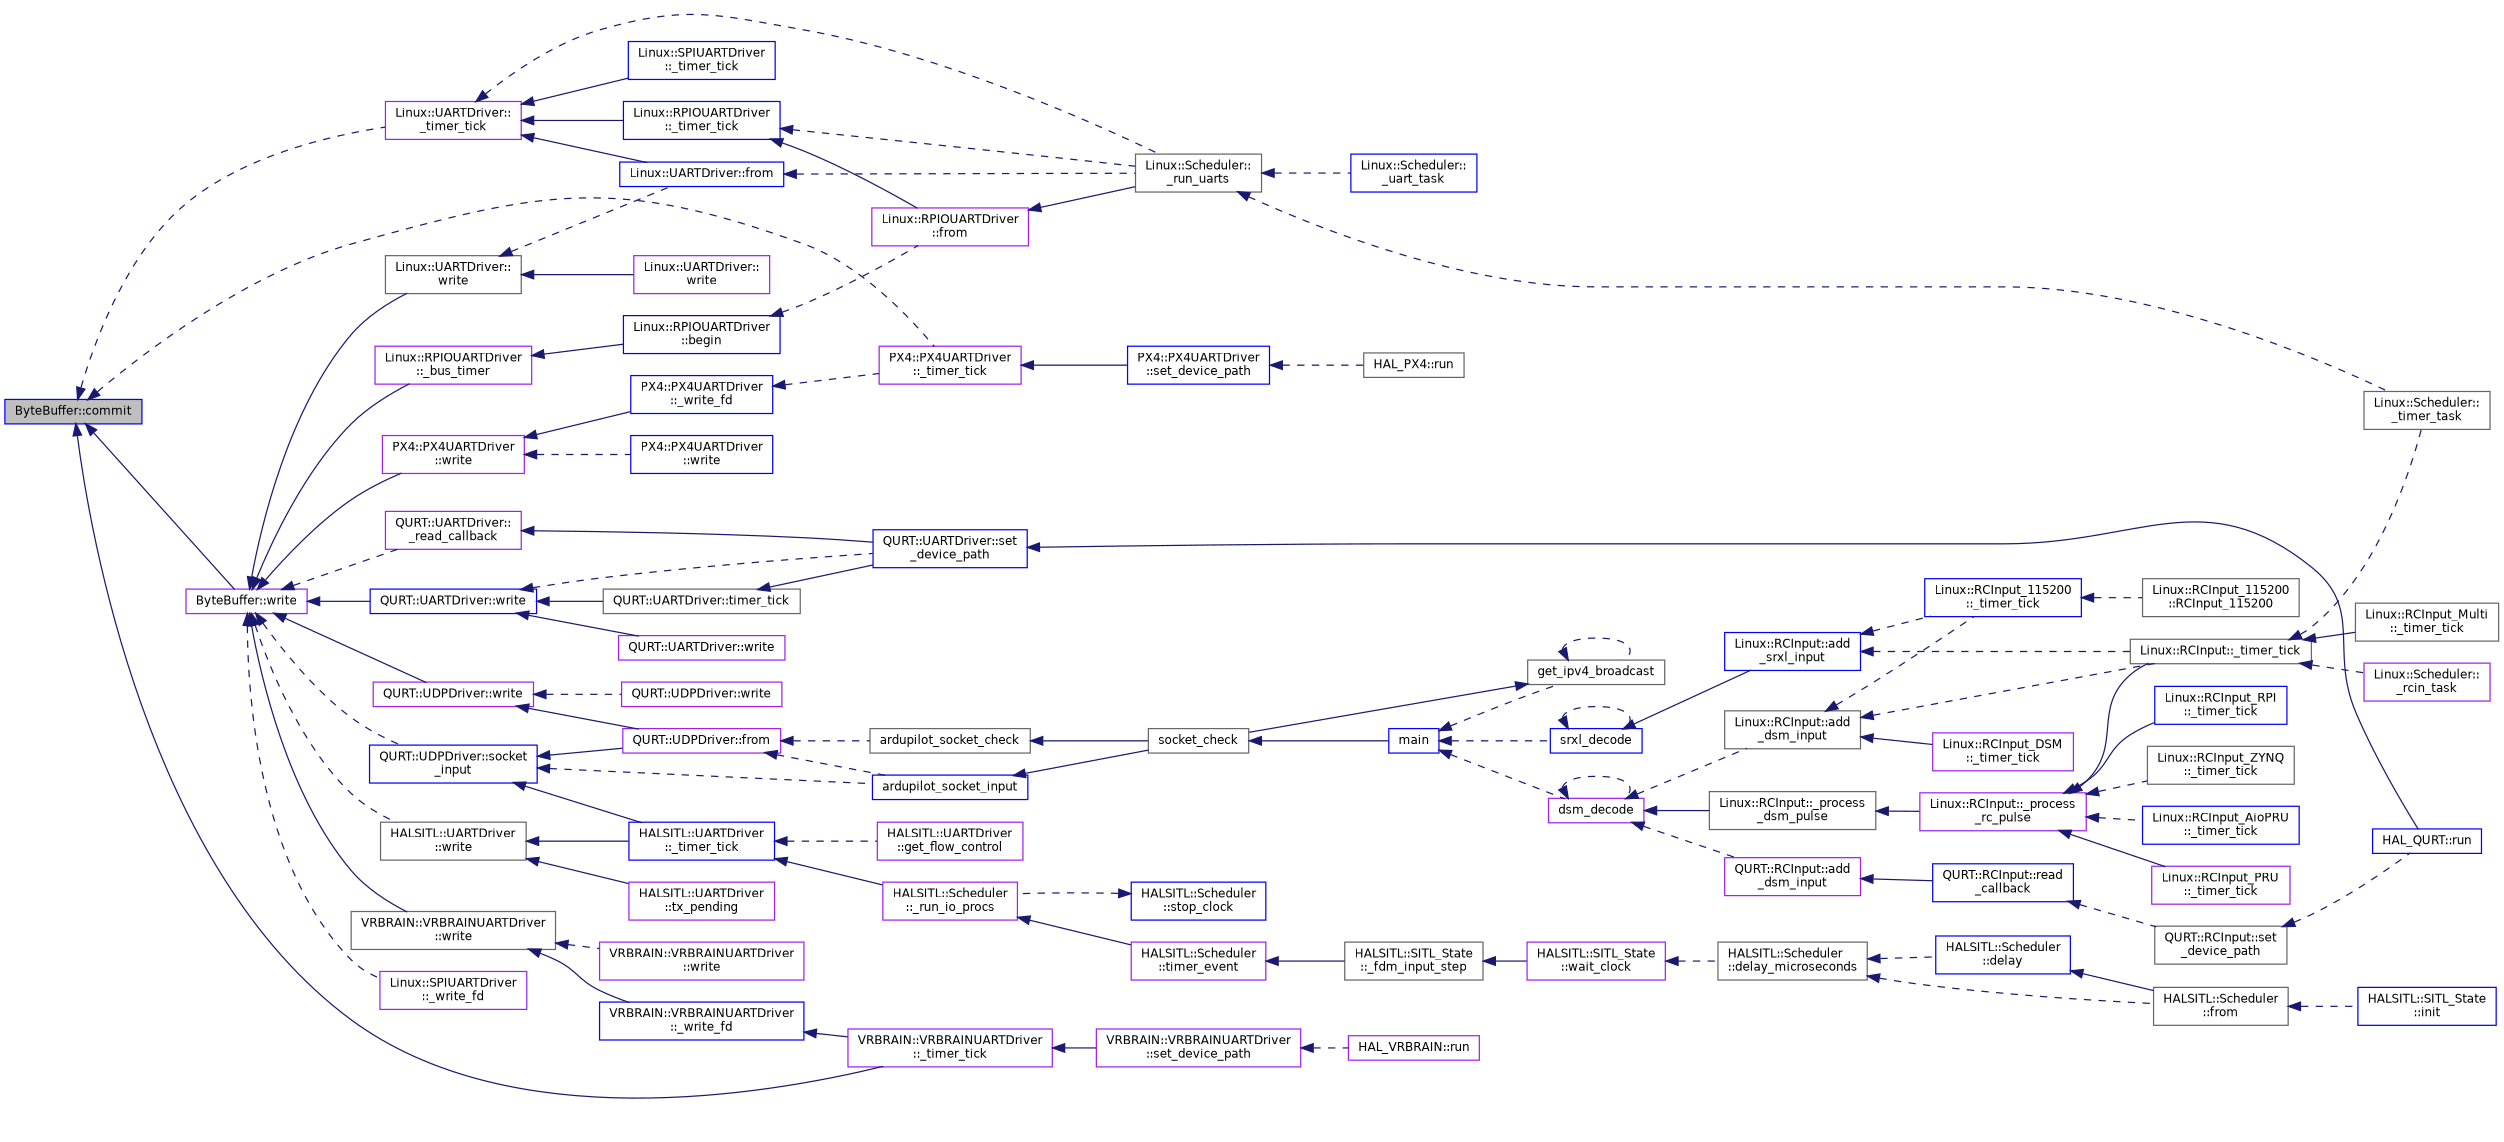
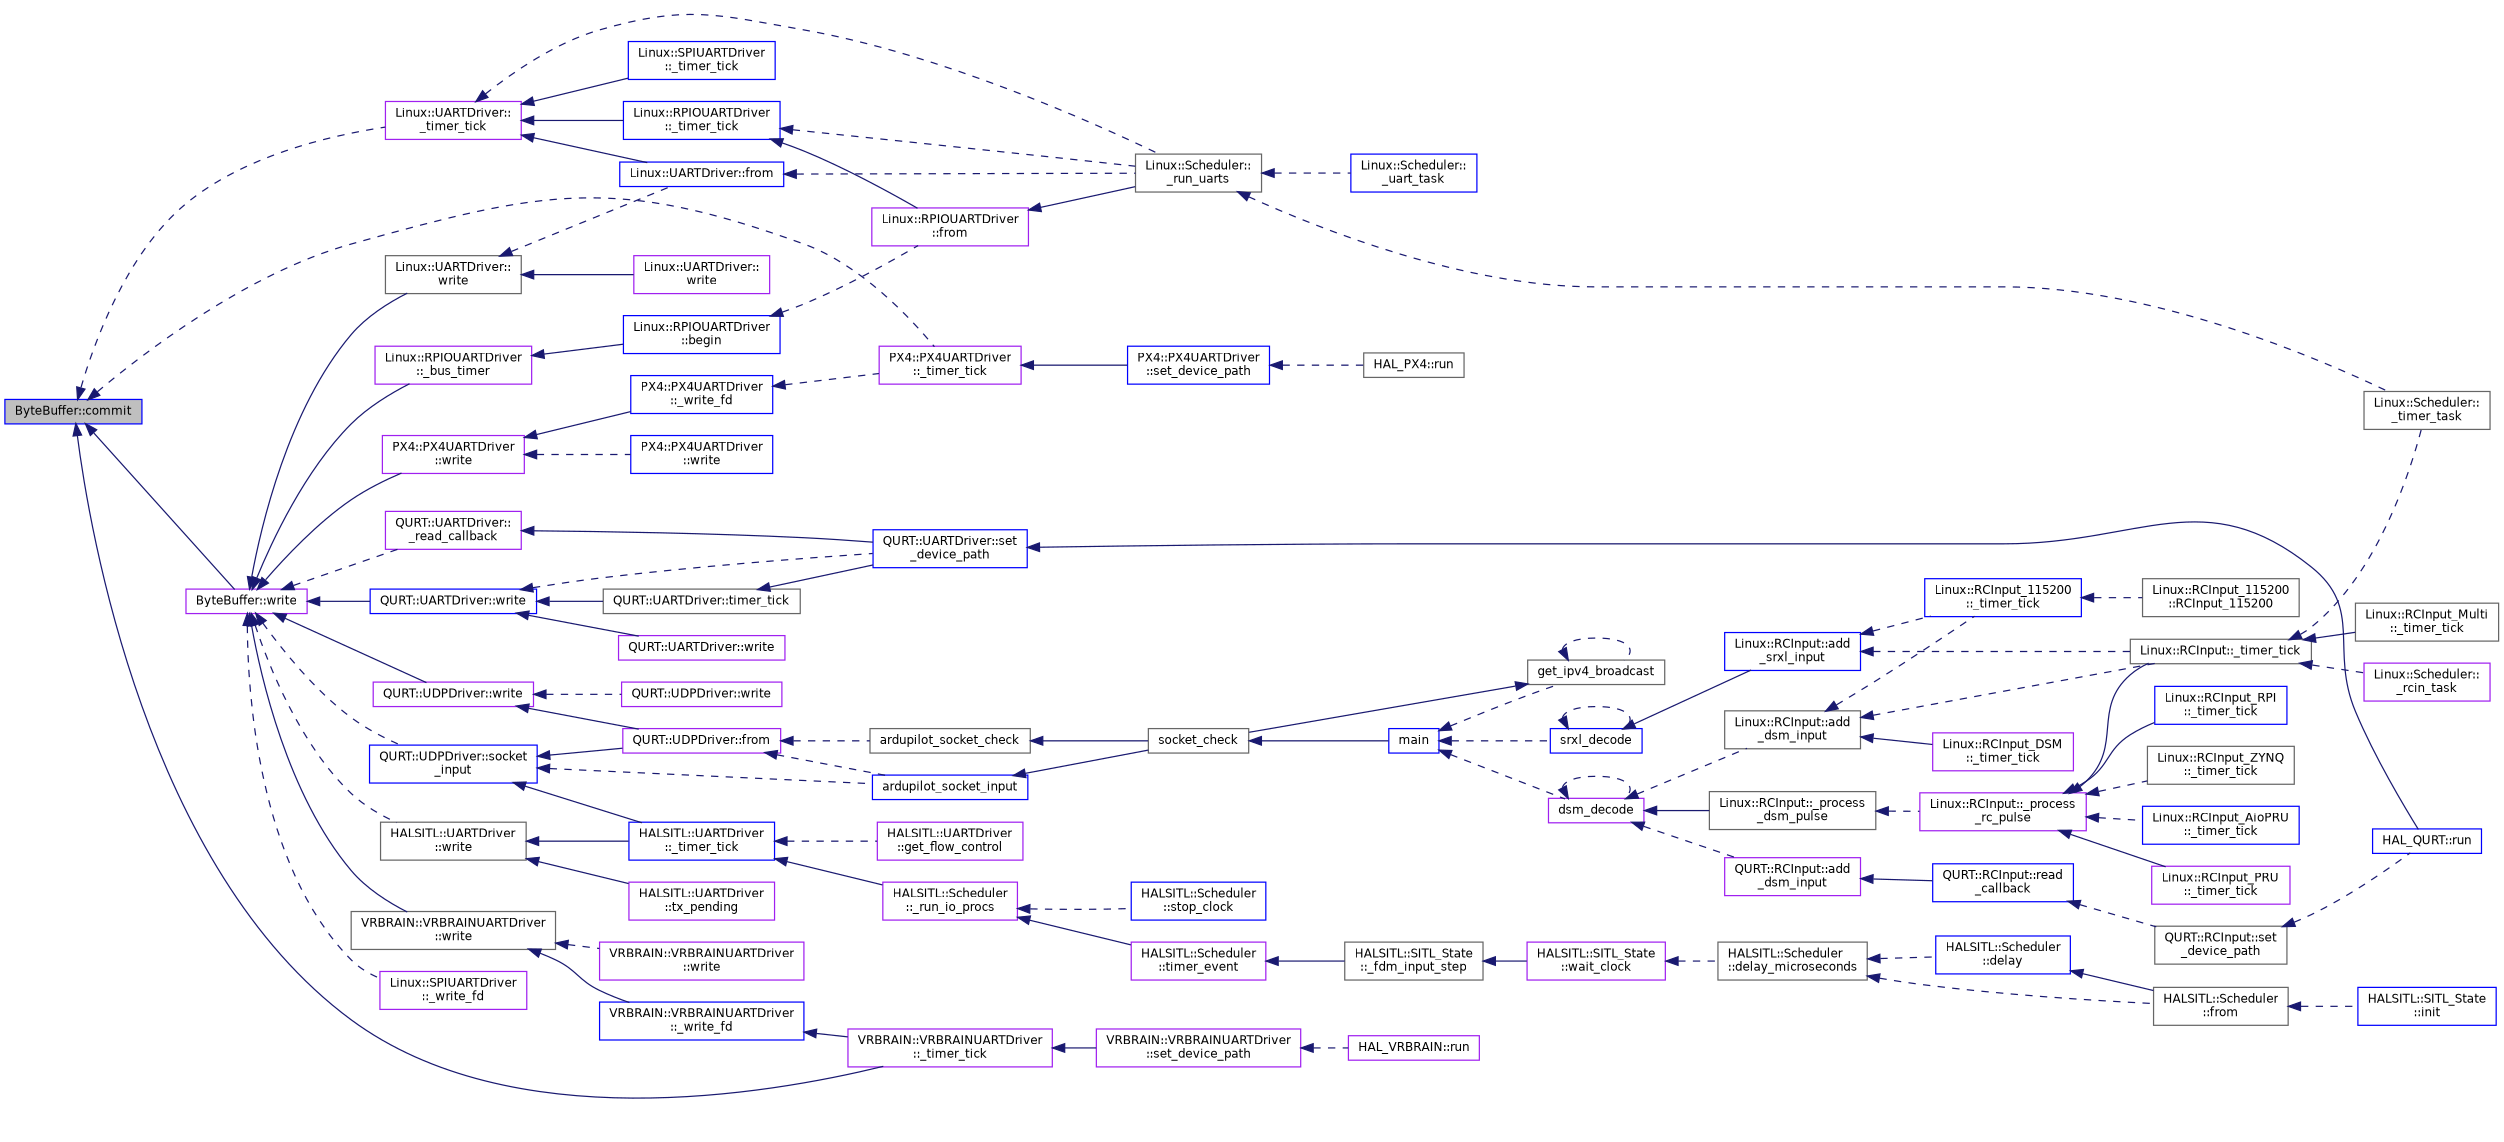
edge "Linux::RCInput::_process _rc_pulse" -> "Linux::RCInput::_process _dsm_pulse": style solid -> dashed
edge "HALSITL::Scheduler ::_run_io_procs" -> "HALSITL::Scheduler ::stop_clock": reversed
